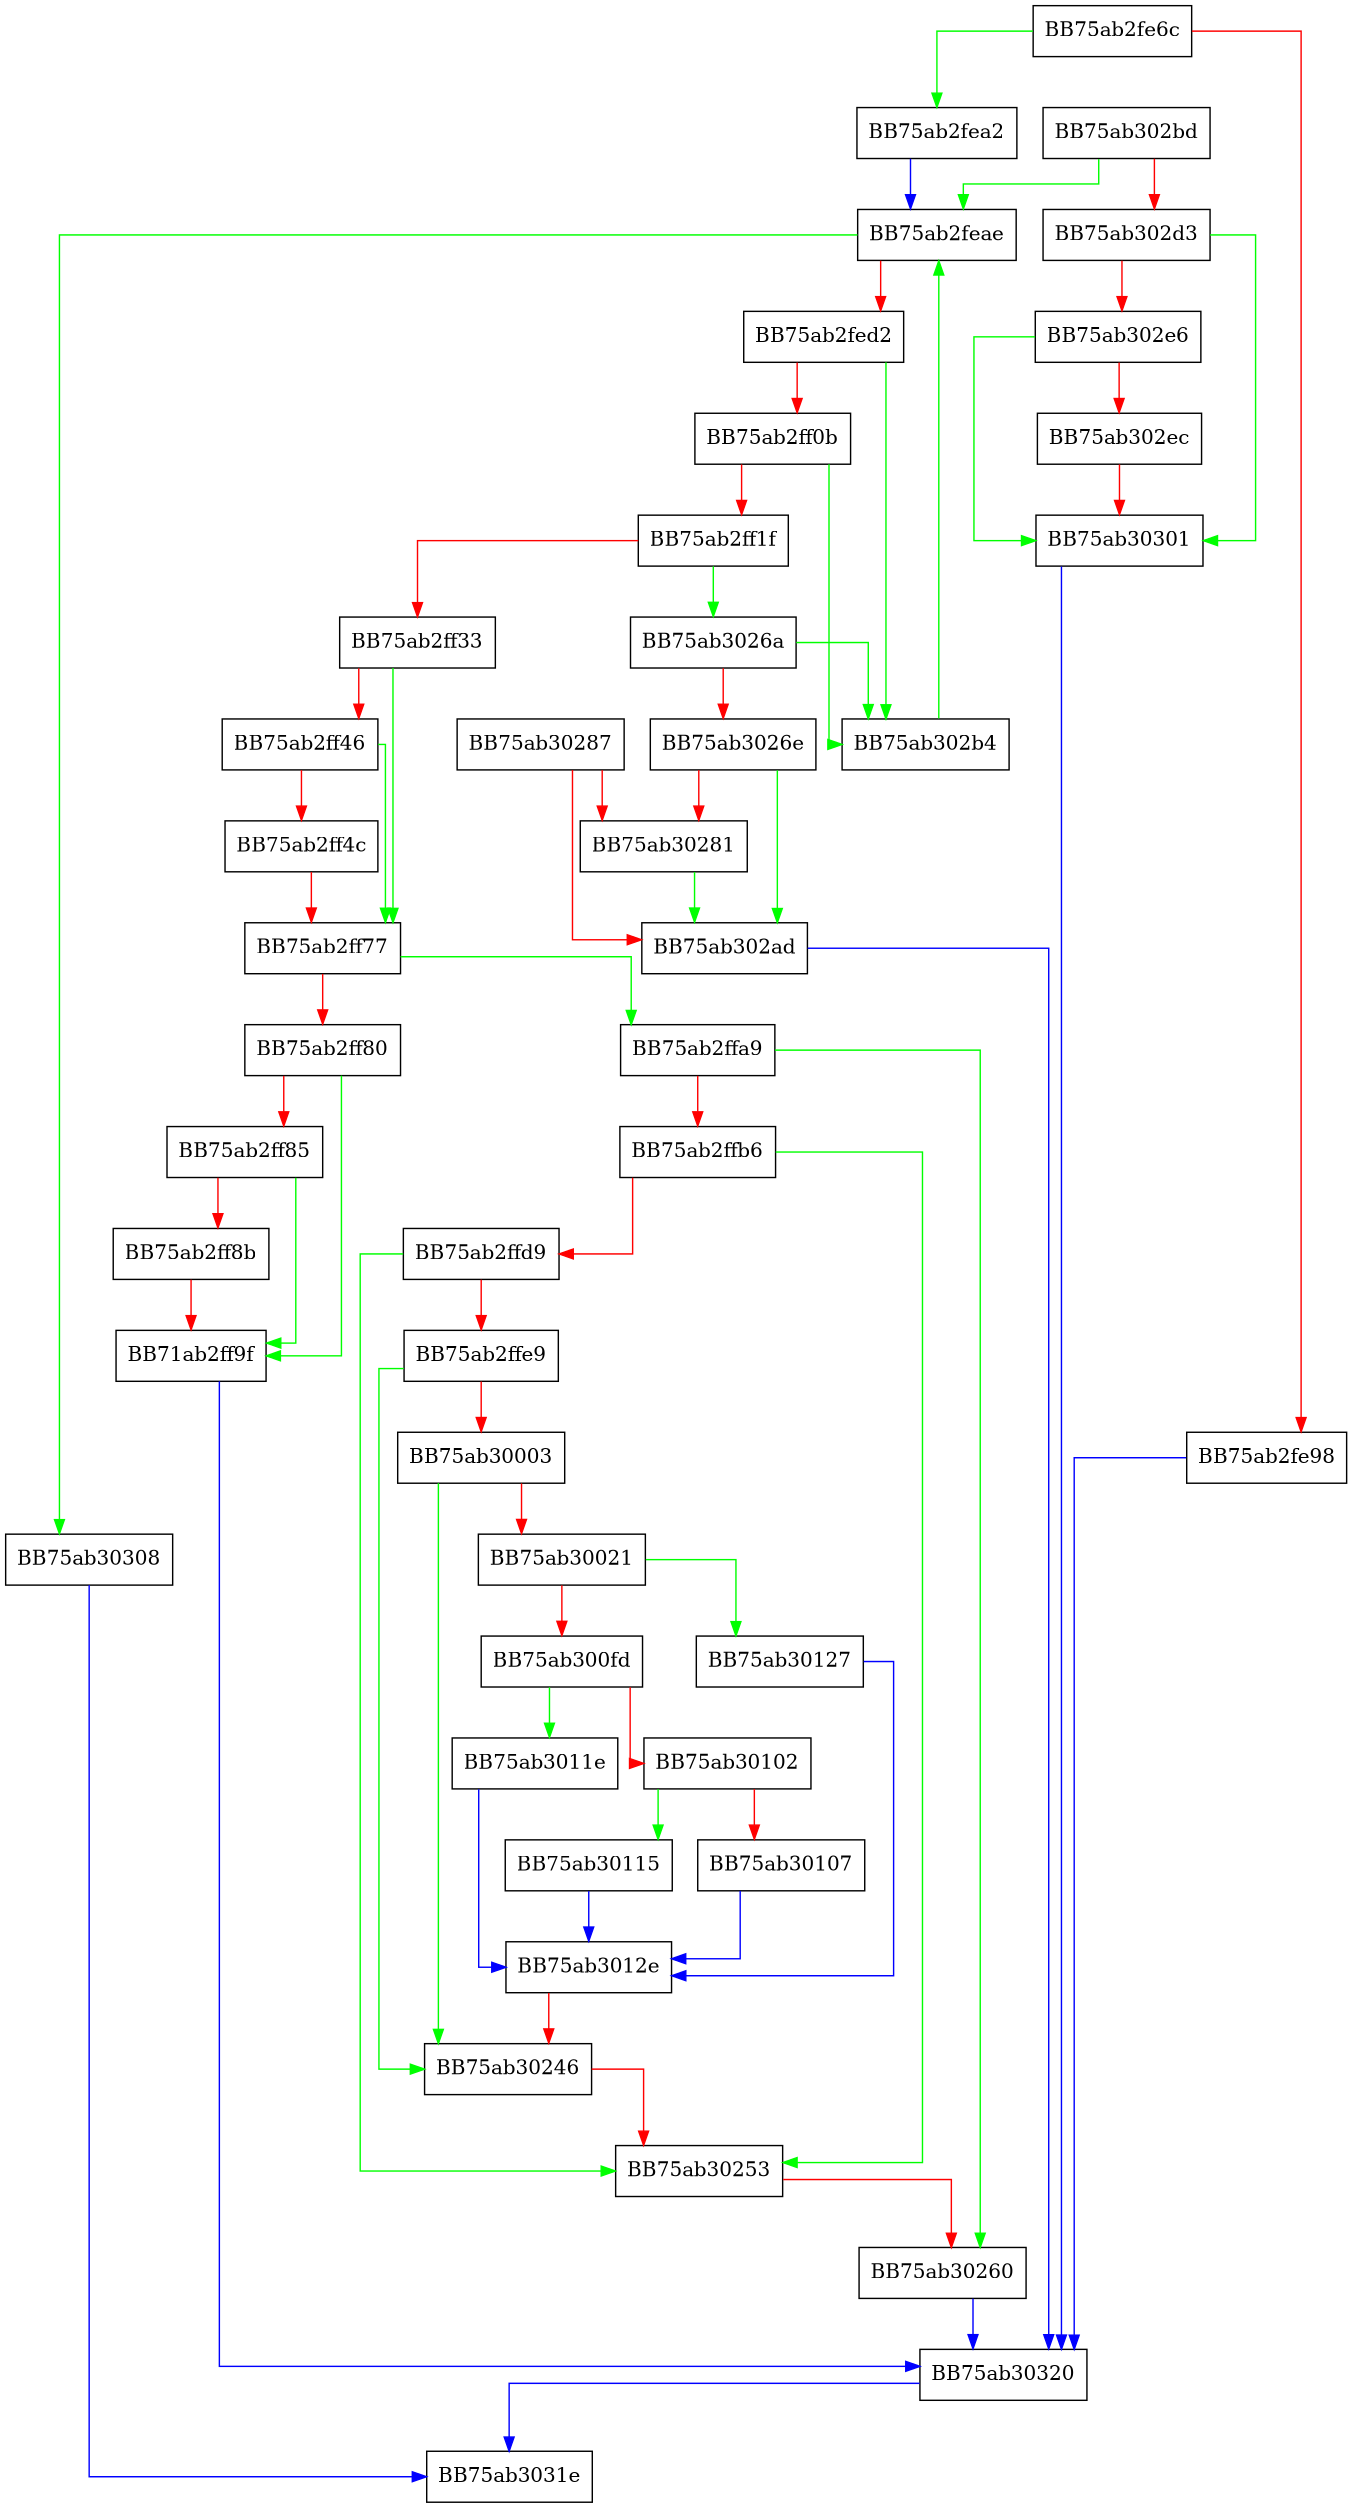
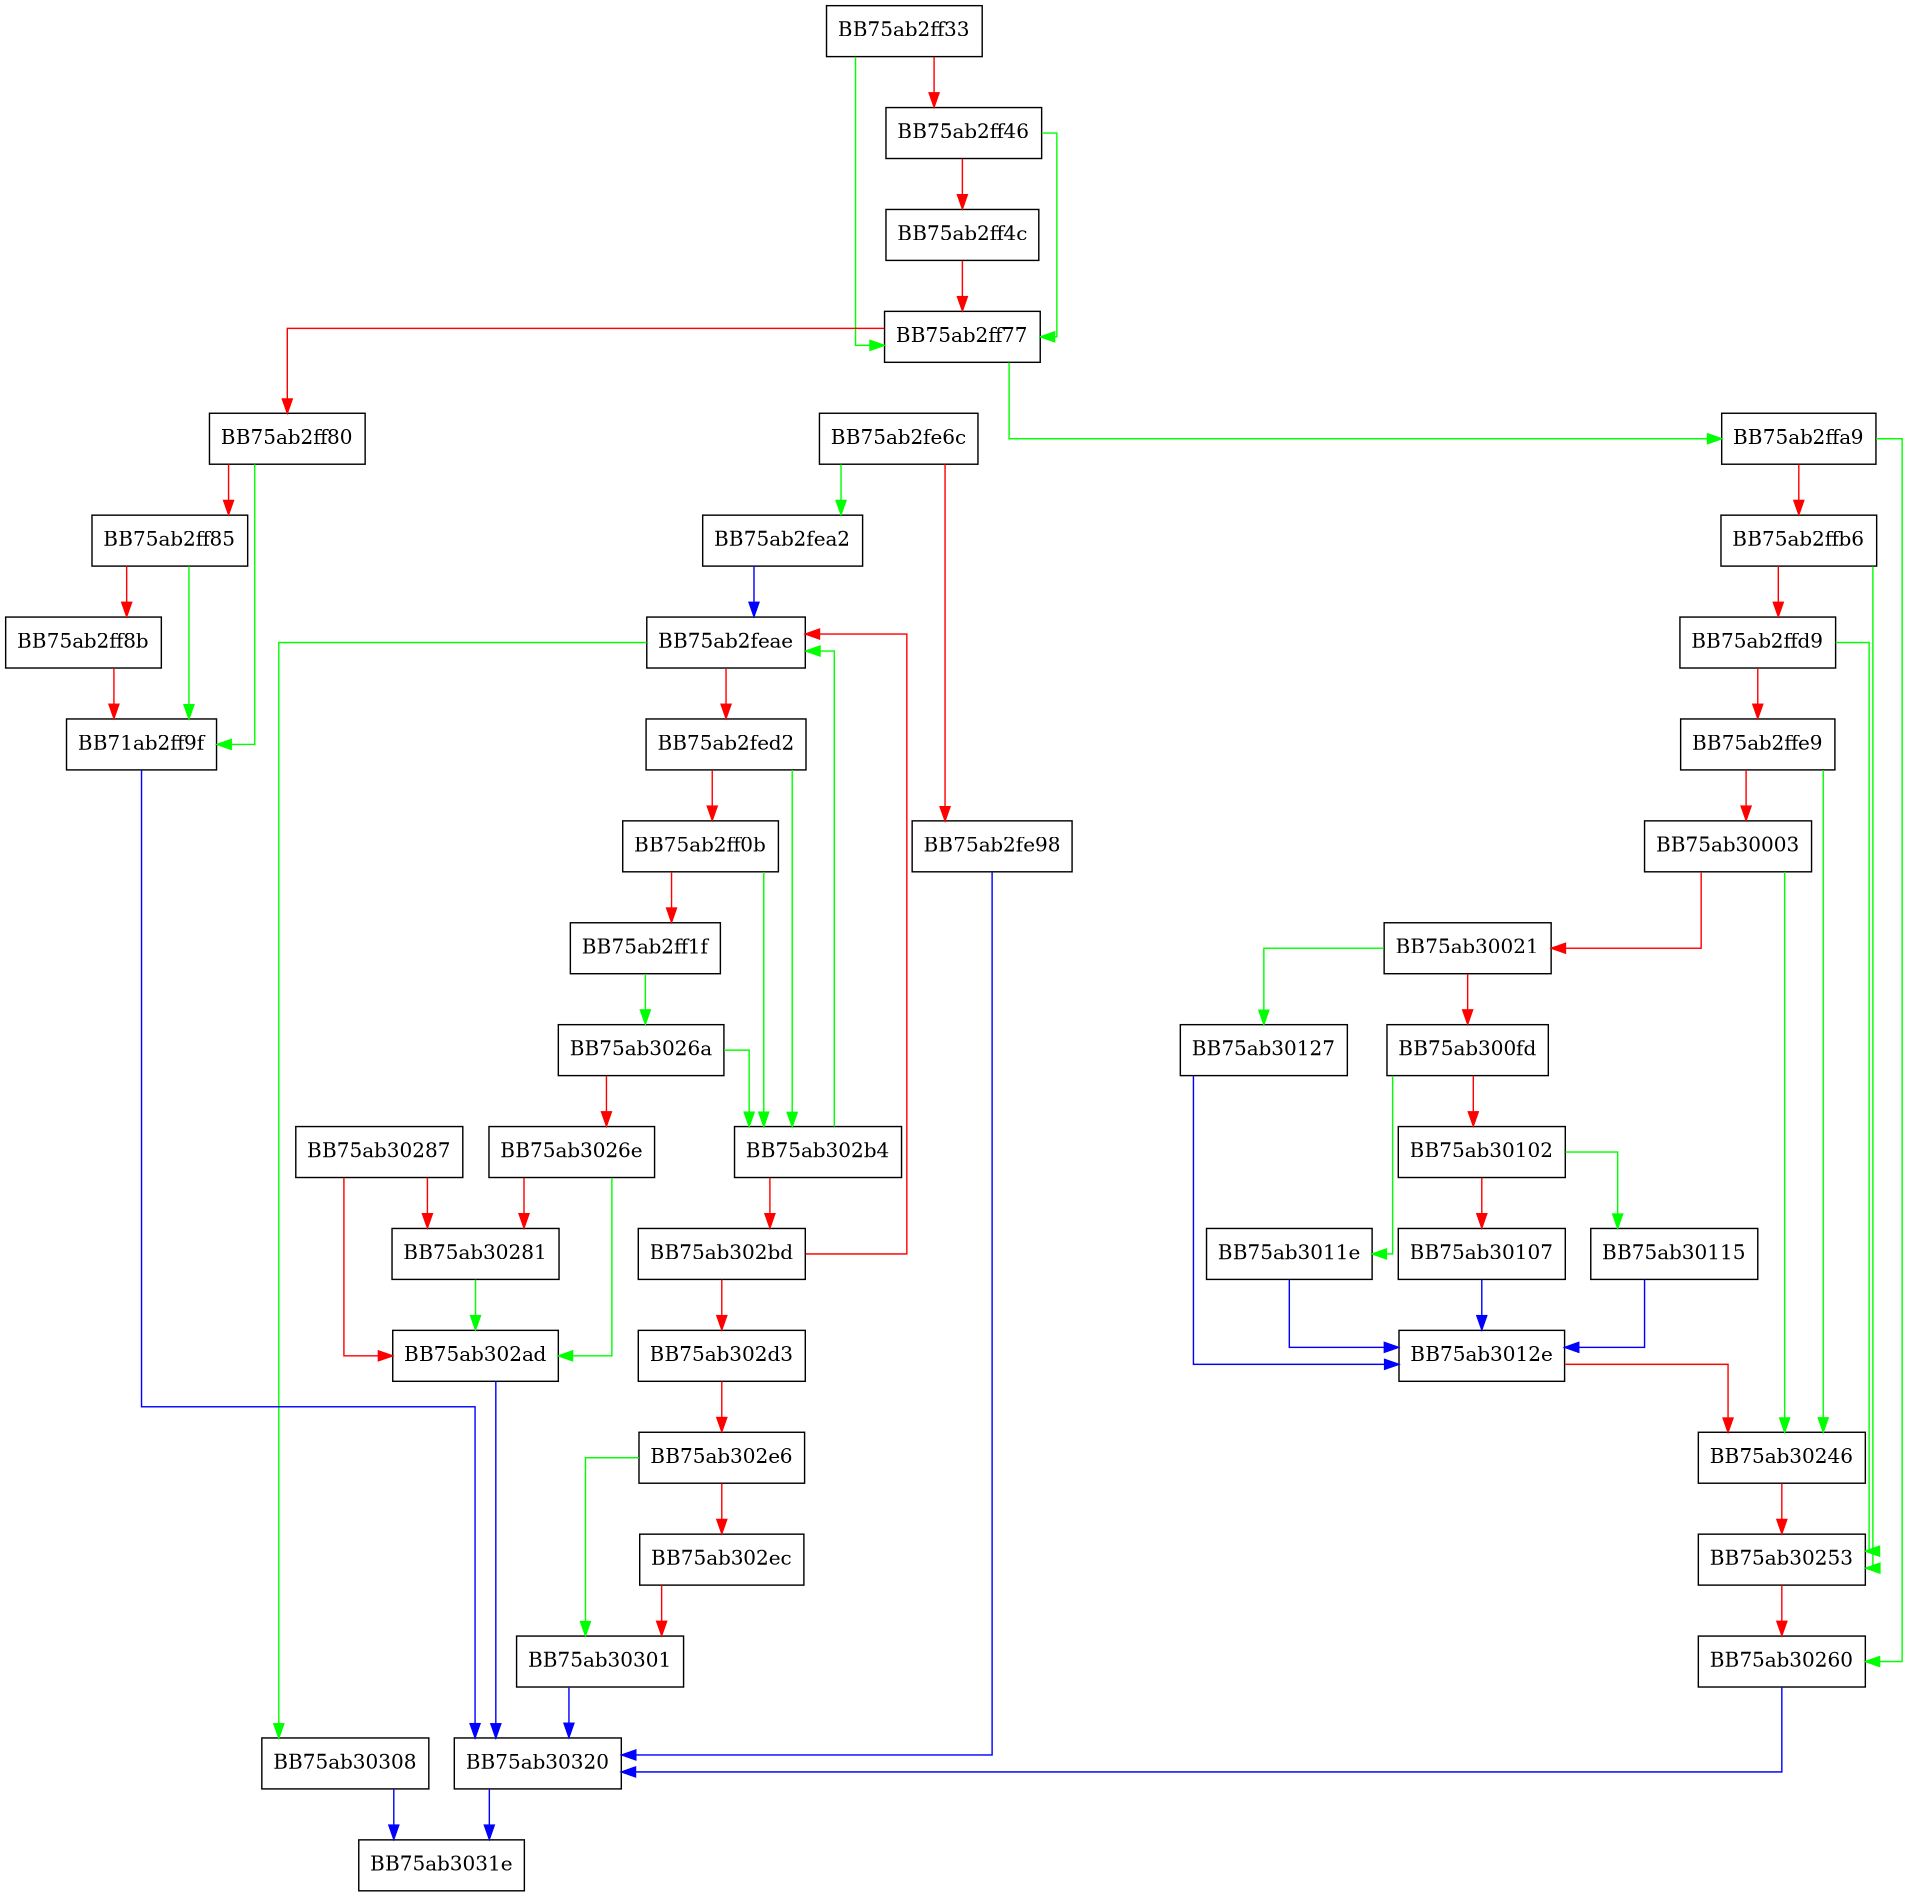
edge "BB75ab302bd" -> "BB75ab2feae": color green -> red
edge "BB75ab302d3" -> "BB75ab30301": removed
edge "BB75ab2ff1f" -> "BB75ab2ff33": removed
edge "BB75ab302b4" -> "BB75ab302bd": added
